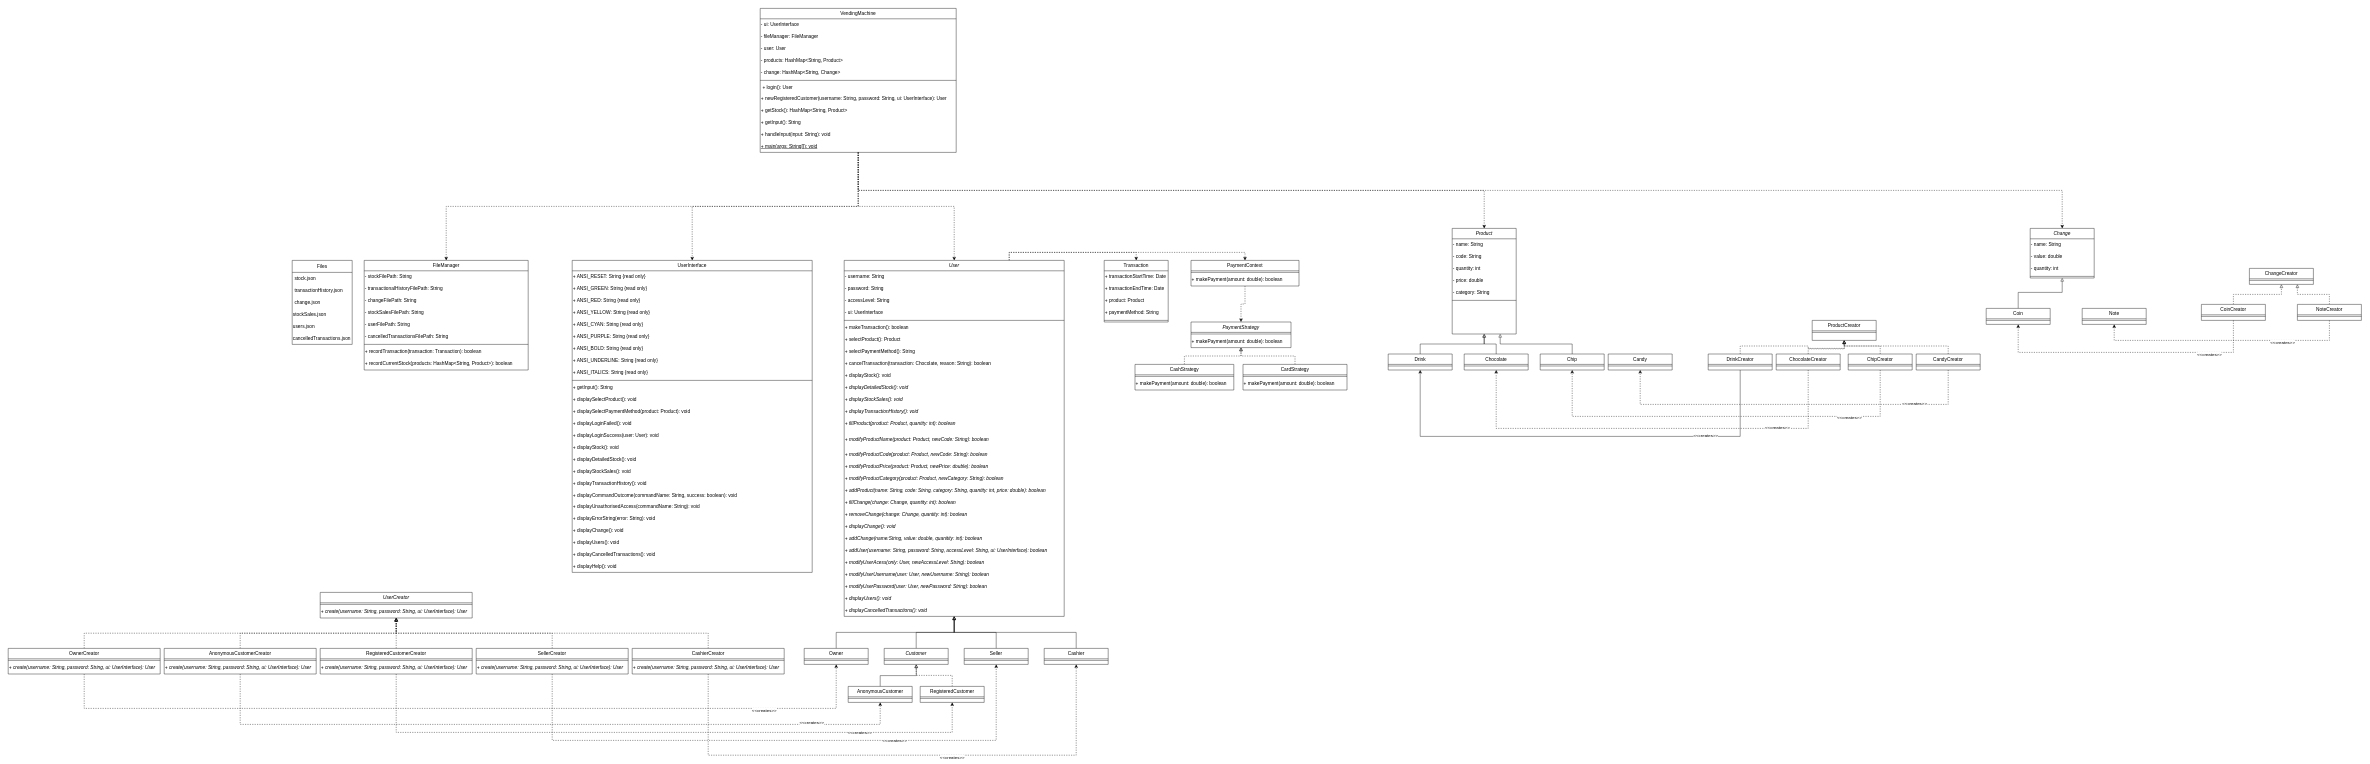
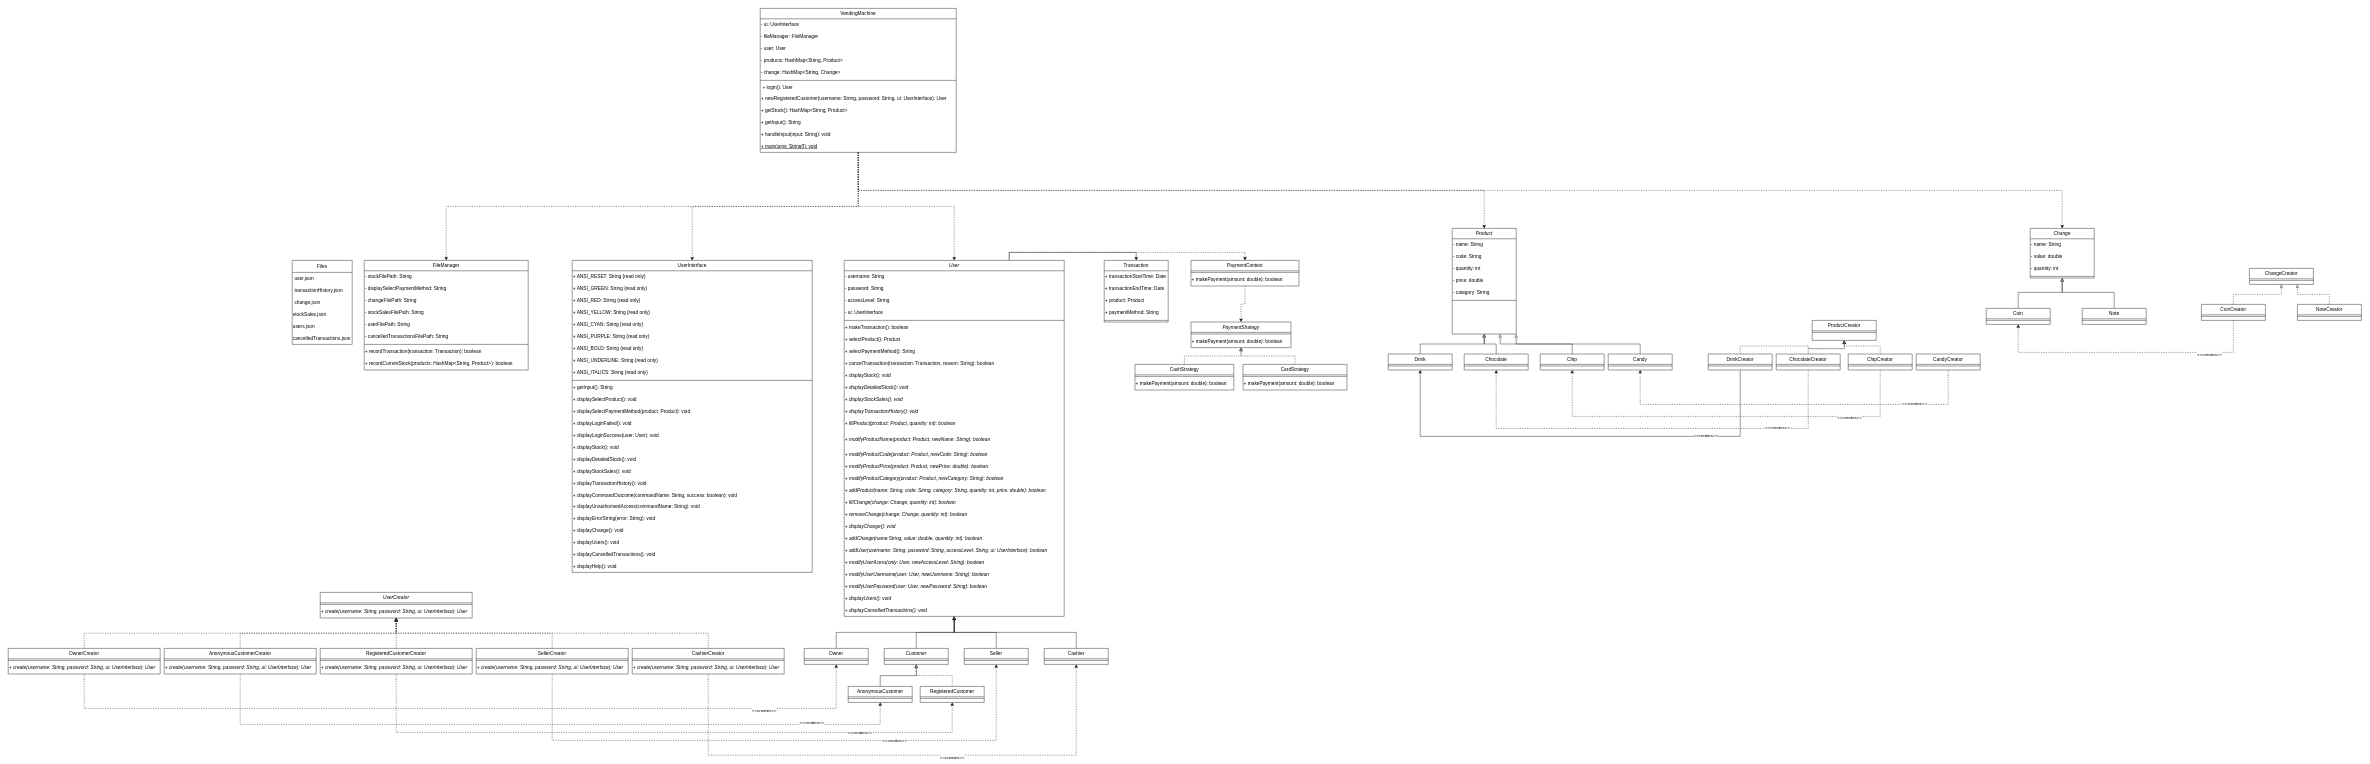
edge "User" -> "Transaction": style dashed -> solid
node "stock.json": label "stock.json" -> "user.json"
node "- transactionalHistoryFilePath: String": label "- transactionalHistoryFilePath: String" -> "- displaySelectPaymentMethod: String"
edge "Note" -> "Change": added
edge "NoteCreator" -> "Note": removed, label "<<creates>>"
edge "CandyCreator" -> "ProductCreator": removed
edge "Candy" -> "Product": added
node "+ cancelTransaction(transaction: Chocolate, reason: String): boolean": label "+ cancelTransaction(transaction: Chocolate, reason: String): boolean" -> "+ cancelTransaction(transaction: Transaction, reason: String): boolean"
node "+ modifyProductName(product: Product, newCode: String): boolean": label "+ modifyProductName(product: Product, newCode: String): boolean" -> "+ modifyProductName(product: Product, newName: String): boolean"
